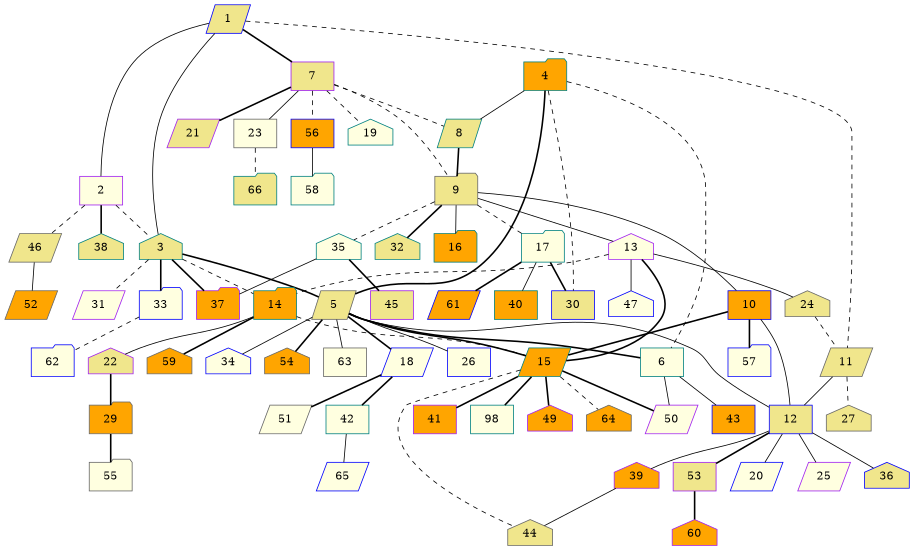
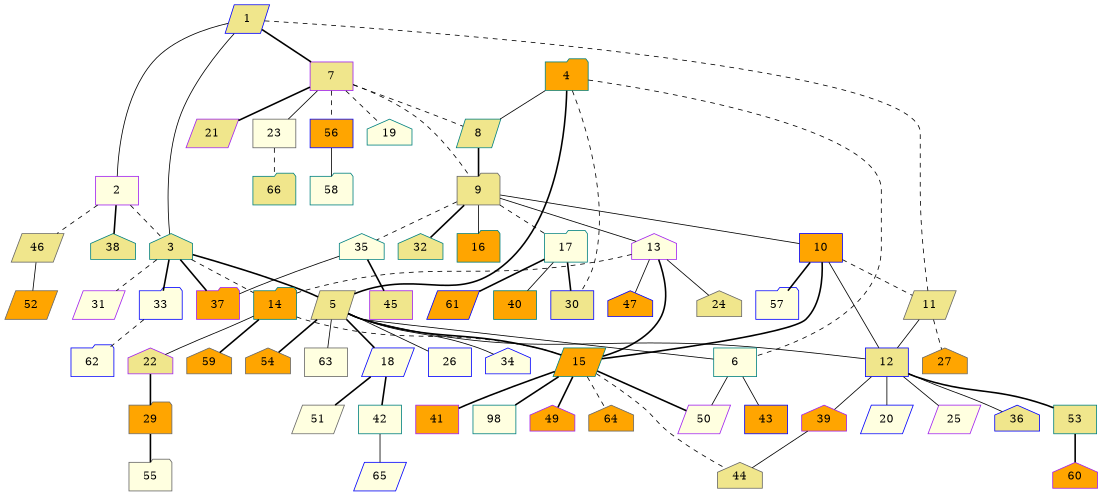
node "47": fillcolor lightyellow -> orange
edge "24" -- "11": now "10" -- "11"
edge "5" -- "6": style bold -> solid
node "27": fillcolor khaki -> orange
node "53": color purple -> teal
